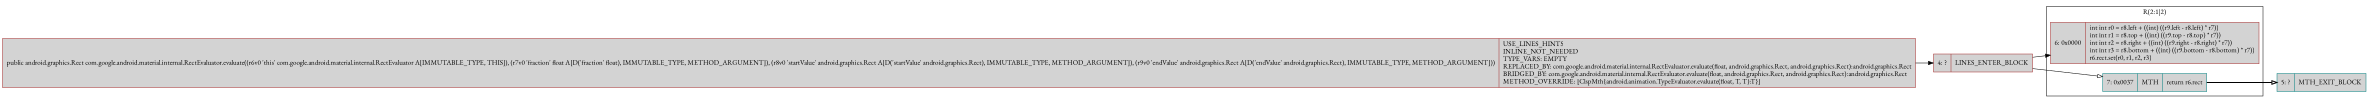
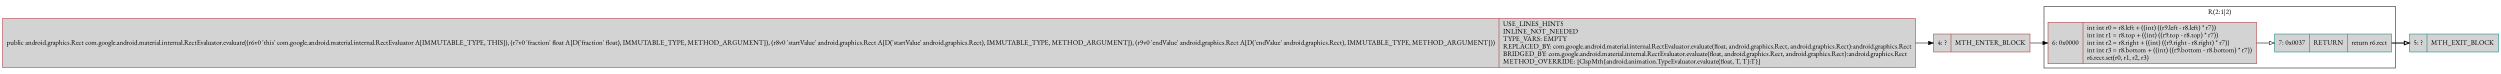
node "4: ?": text "LINES_ENTER_BLOCK" -> "MTH_ENTER_BLOCK"
edge "4: ?" -> "7: 0x0037": now "6: 0x0000" -> "7: 0x0037"
node "7: 0x0037": text "MTH" -> "RETURN"
